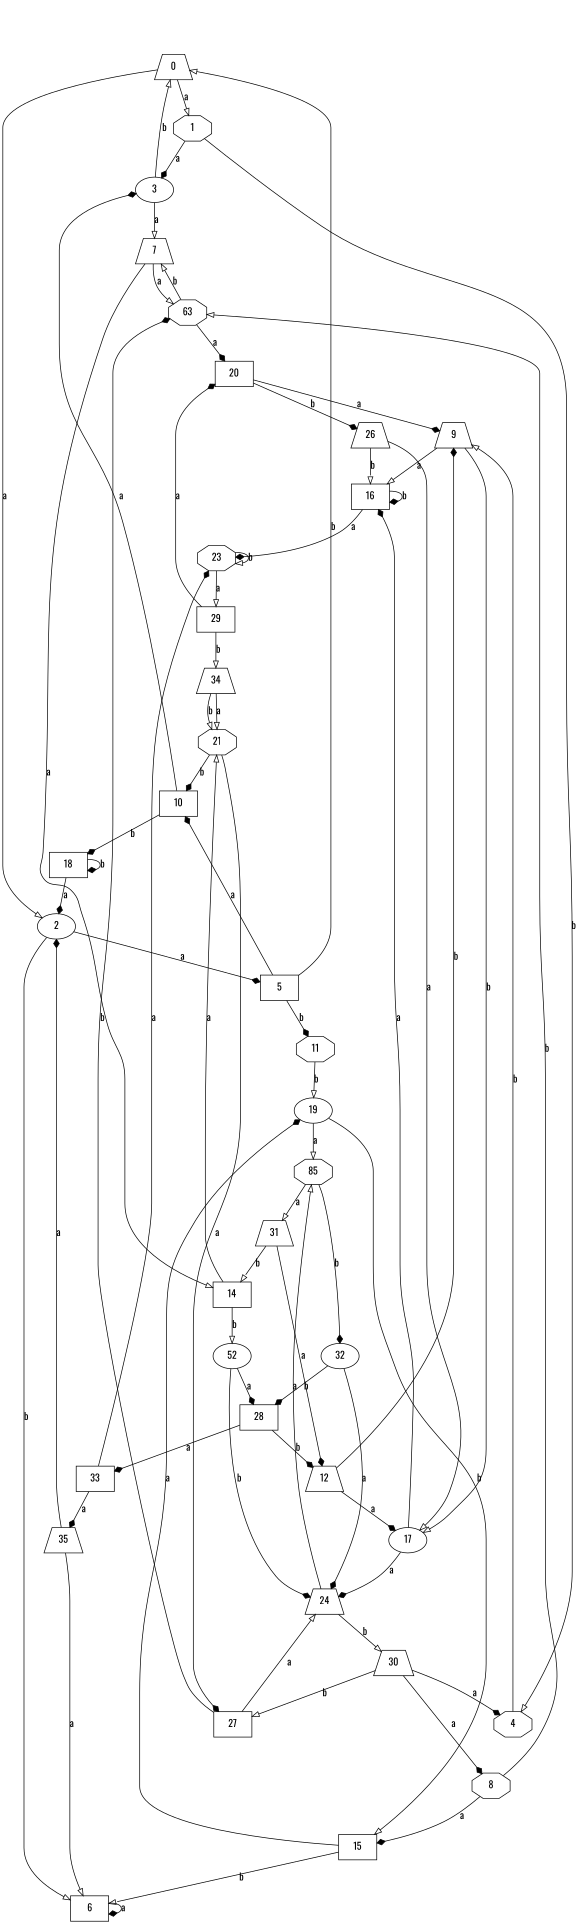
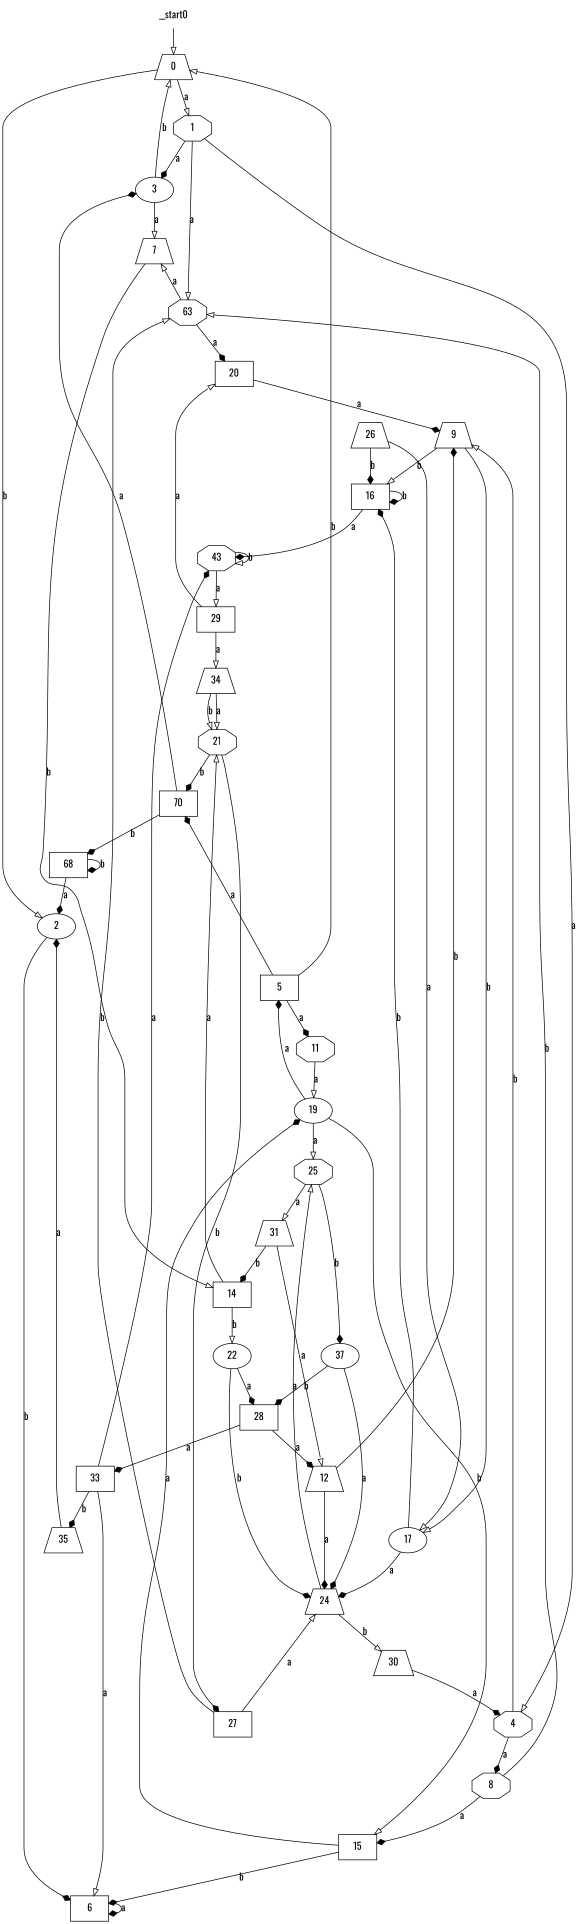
node "__start0": added
edge "63" -> "7": label "b" -> "a"
edge "7" -> "63": now "1" -> "63"
edge "20" -> "26": removed, label "b"
edge "26" -> "16": arrowhead onormal -> diamond
edge "9" -> "16": label "a" -> "b"
edge "29" -> "20": arrowhead diamond -> onormal
edge "0" -> "2": label "a" -> "b"
node "23": label "23" -> "43"
edge "29" -> "34": label "b" -> "a"
edge "7" -> "14": label "a" -> "b"
node "10": label "10" -> "70"
node "18": label "18" -> "68"
edge "1" -> "4": label "b" -> "a"
edge "2" -> "5": now "19" -> "5"
edge "27" -> "63": arrowhead diamond -> onormal
edge "5" -> "11": label "b" -> "a"
edge "17" -> "16": label "a" -> "b"
edge "11" -> "19": label "b" -> "a"
node "85": label "85" -> "25"
edge "21" -> "27": label "a" -> "b"
edge "31" -> "14": arrowhead onormal -> diamond
edge "31" -> "12": arrowhead diamond -> onormal
node "52": label "52" -> "22"
node "32": label "32" -> "37"
edge "2" -> "6": arrowhead onormal -> diamond
edge "28" -> "12": label "b" -> "a"
edge "12" -> "17": now "12" -> "24"
edge "33" -> "35": label "a" -> "b"
edge "30" -> "27": removed, label "b"
edge "30" -> "8": now "4" -> "8"
edge "35" -> "6": now "33" -> "6"
edge "15" -> "6": arrowhead onormal -> diamond
